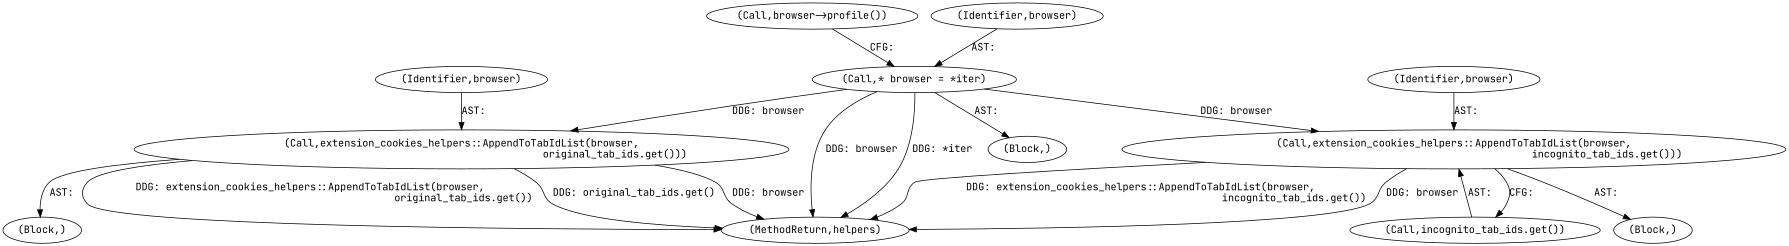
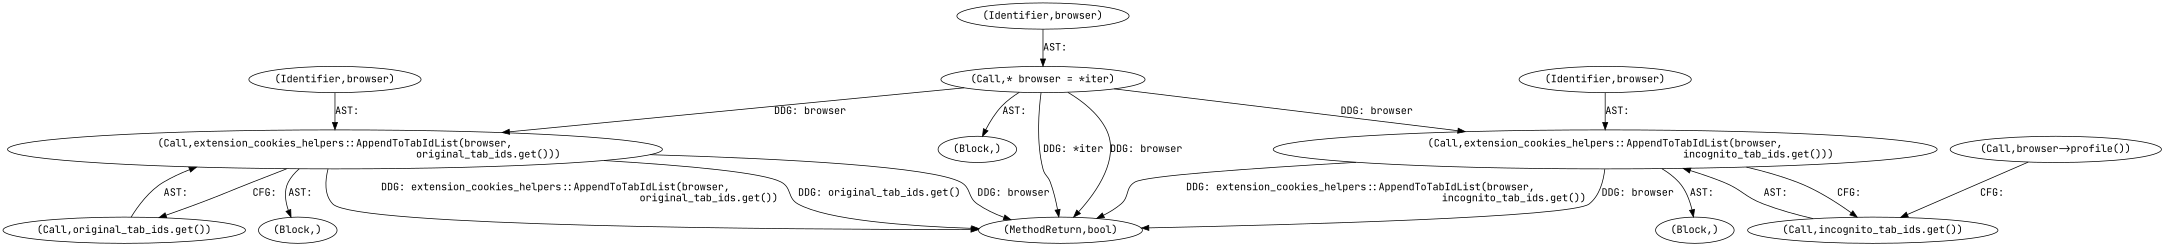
edge "(Call,browser->profile())" -> "(Call,* browser = *iter)": now "(Call,browser->profile())" -> "(Call,incognito_tab_ids.get())"
node "(Call,original_tab_ids.get())": added
node "(MethodReturn,helpers)": label "(MethodReturn,helpers)" -> "(MethodReturn,bool)"
